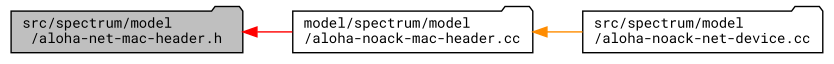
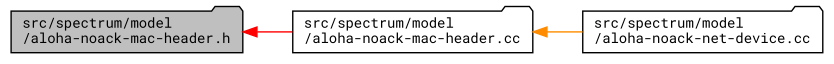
node "src/spectrum/model /aloha-net-mac-header.h": label "src/spectrum/model /aloha-net-mac-header.h" -> "src/spectrum/model /aloha-noack-mac-header.h"
node "model/spectrum/model /aloha-noack-mac-header.cc": label "model/spectrum/model /aloha-noack-mac-header.cc" -> "src/spectrum/model /aloha-noack-mac-header.cc"
